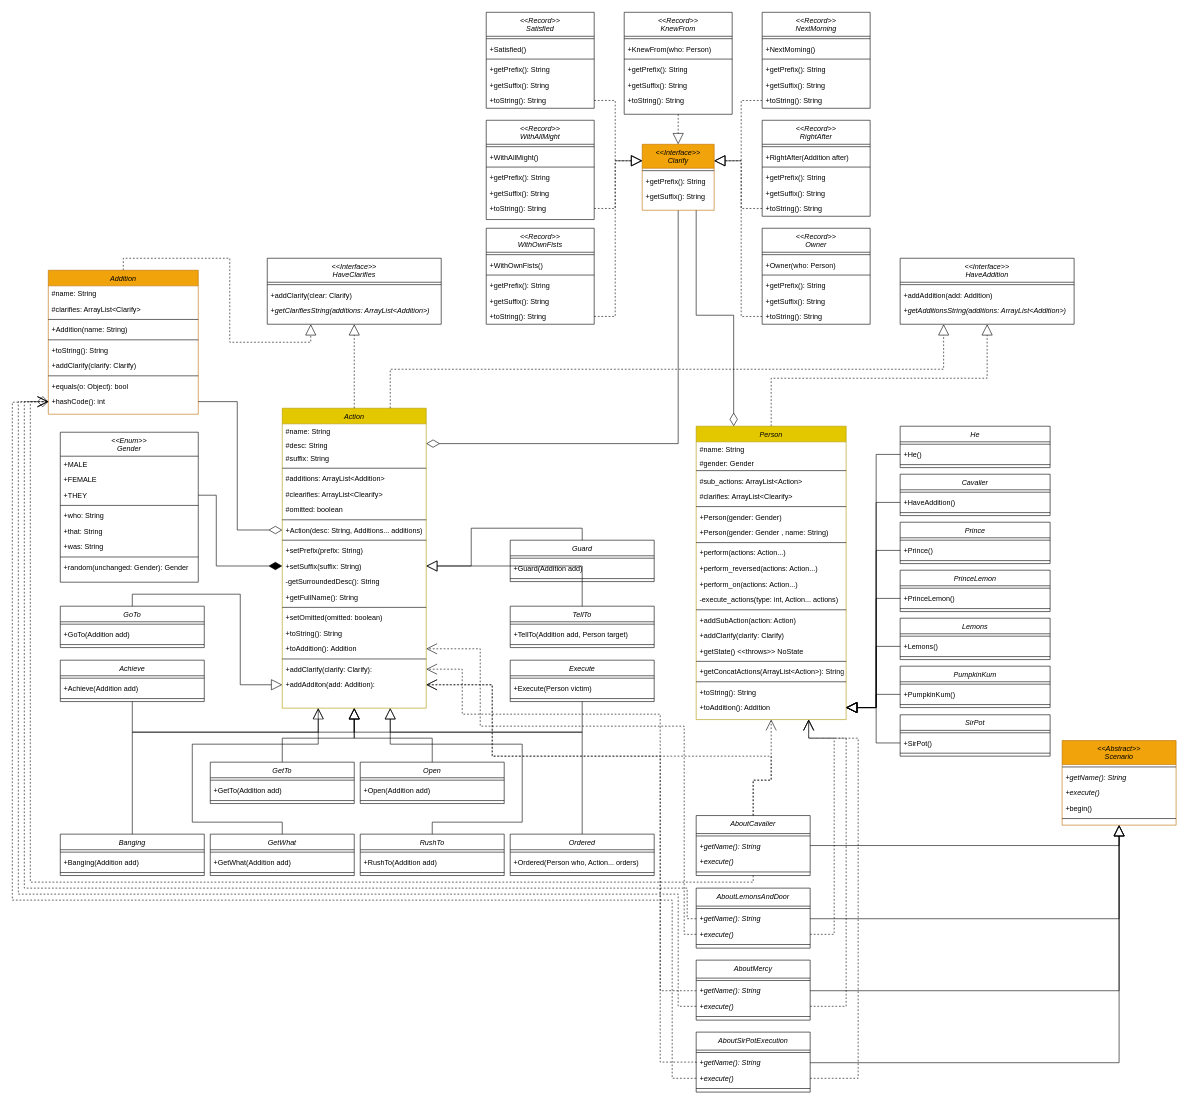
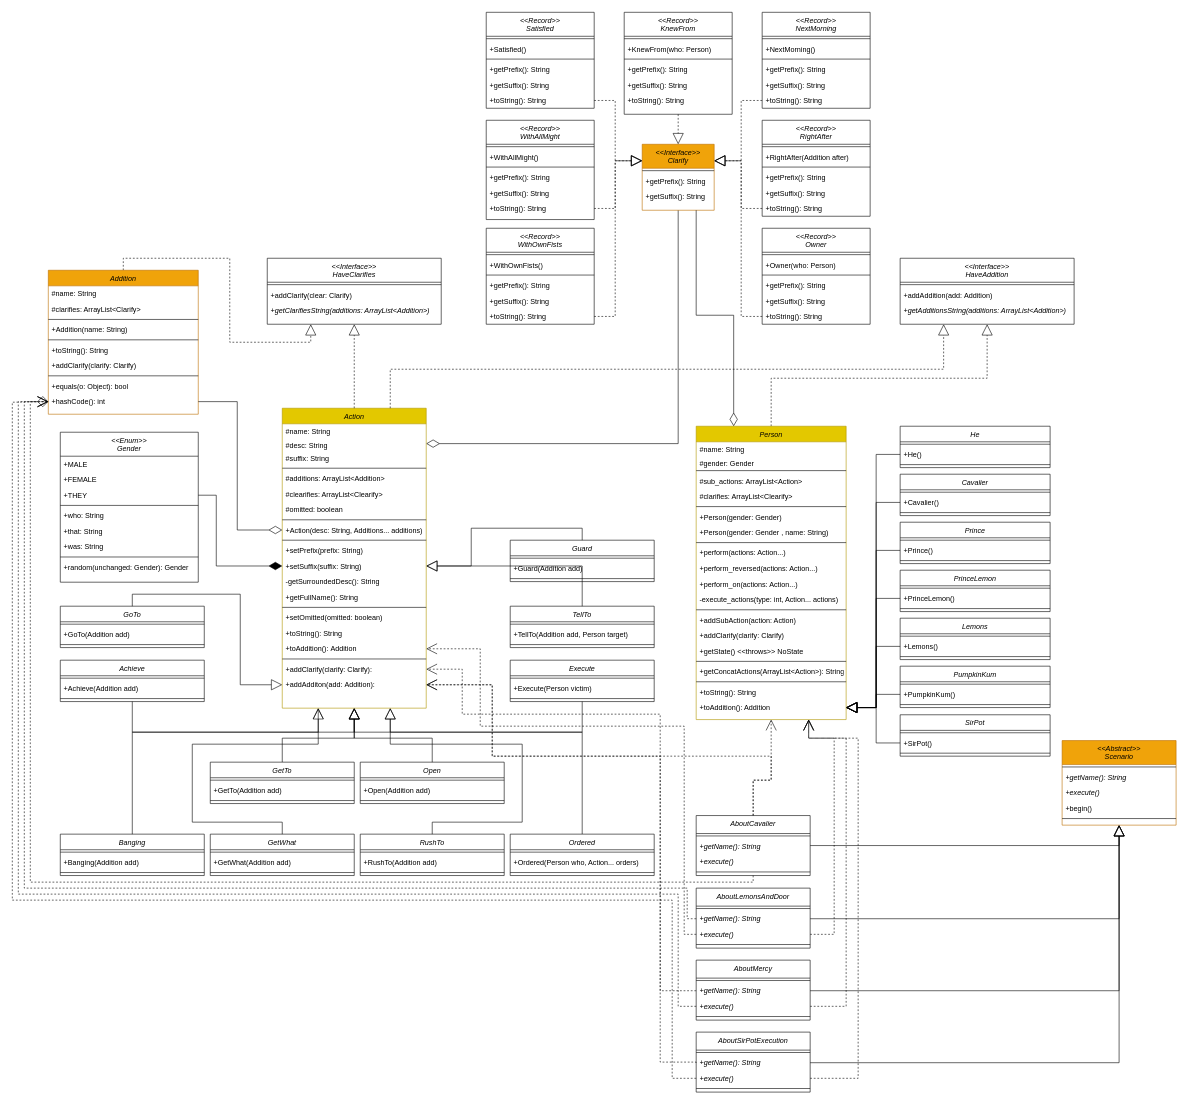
node "+HaveAddition()": label "+HaveAddition()" -> "+Cavalier()"
